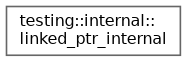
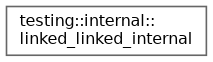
node "testing::internal:: linked_ptr_internal": label "testing::internal:: linked_ptr_internal" -> "testing::internal:: linked_linked_internal"
